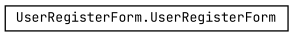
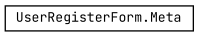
node "UserRegisterForm.UserRegisterForm": label "UserRegisterForm.UserRegisterForm" -> "UserRegisterForm.Meta"
